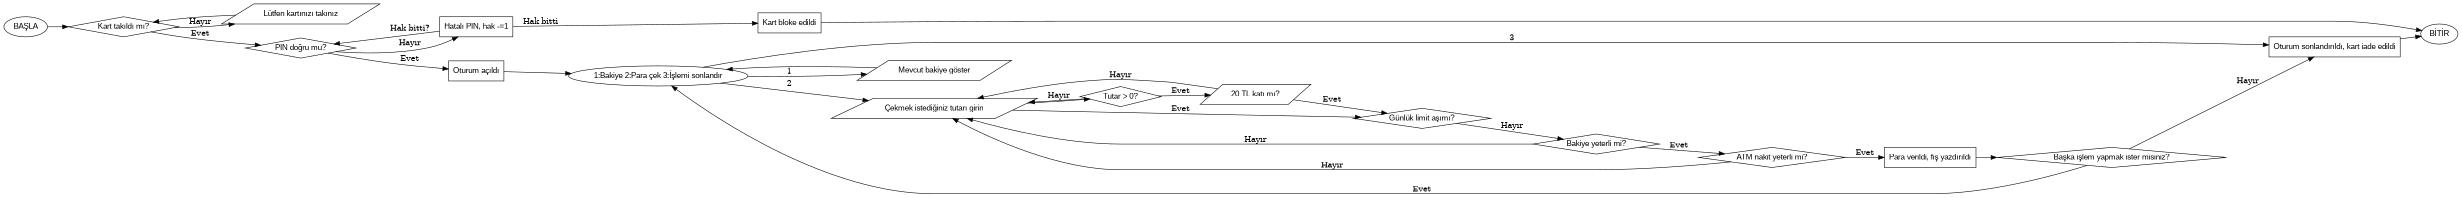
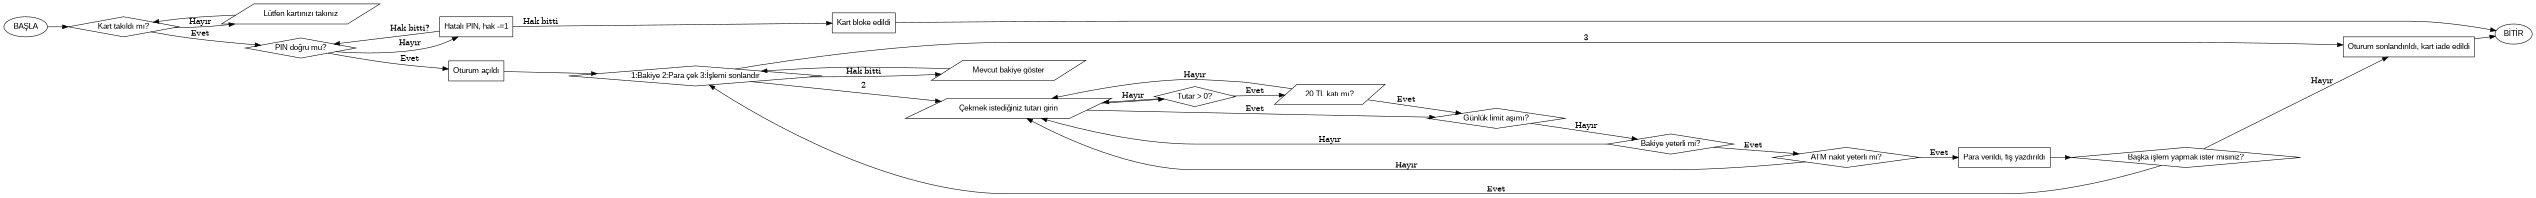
edge "1:Bakiye 2:Para çek 3:İşlemi sonlandır" -> "Mevcut bakiye göster": label "1" -> "Hak bitti"
node "1:Bakiye 2:Para çek 3:İşlemi sonlandır": shape ellipse -> diamond
